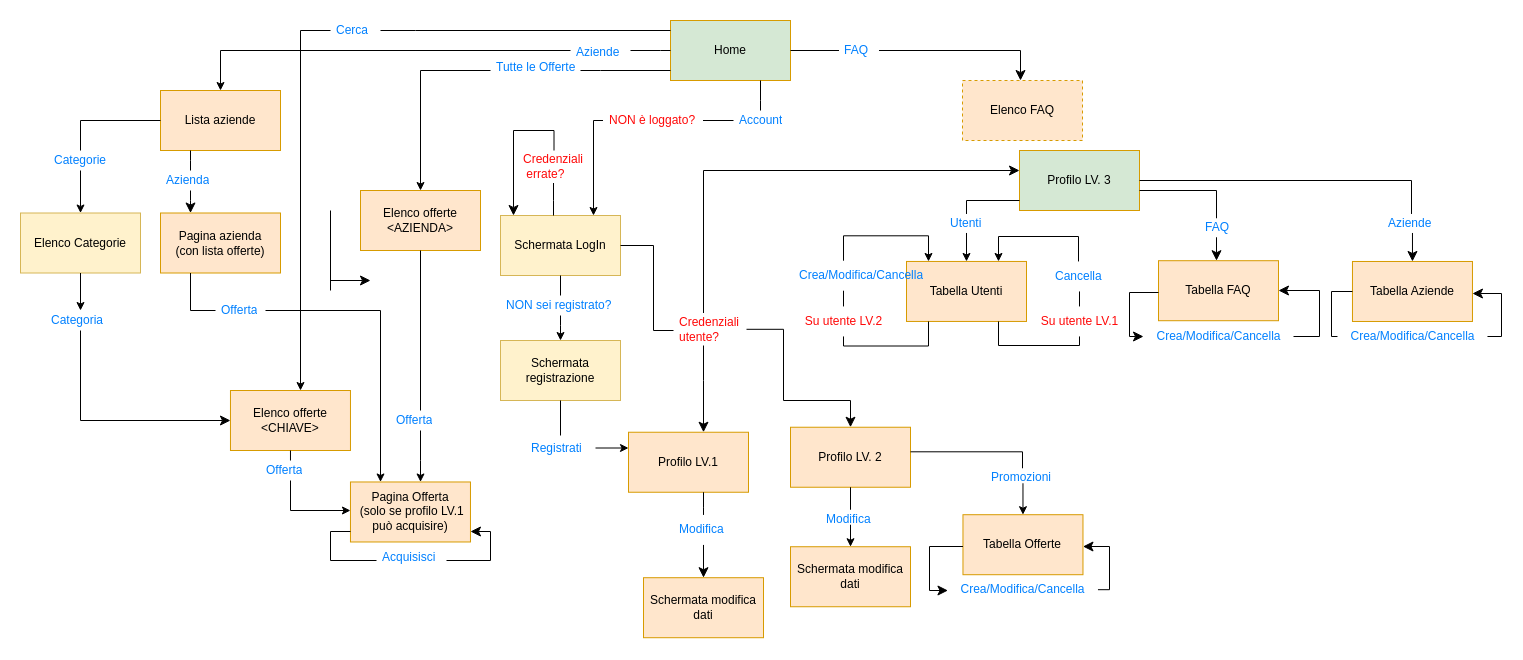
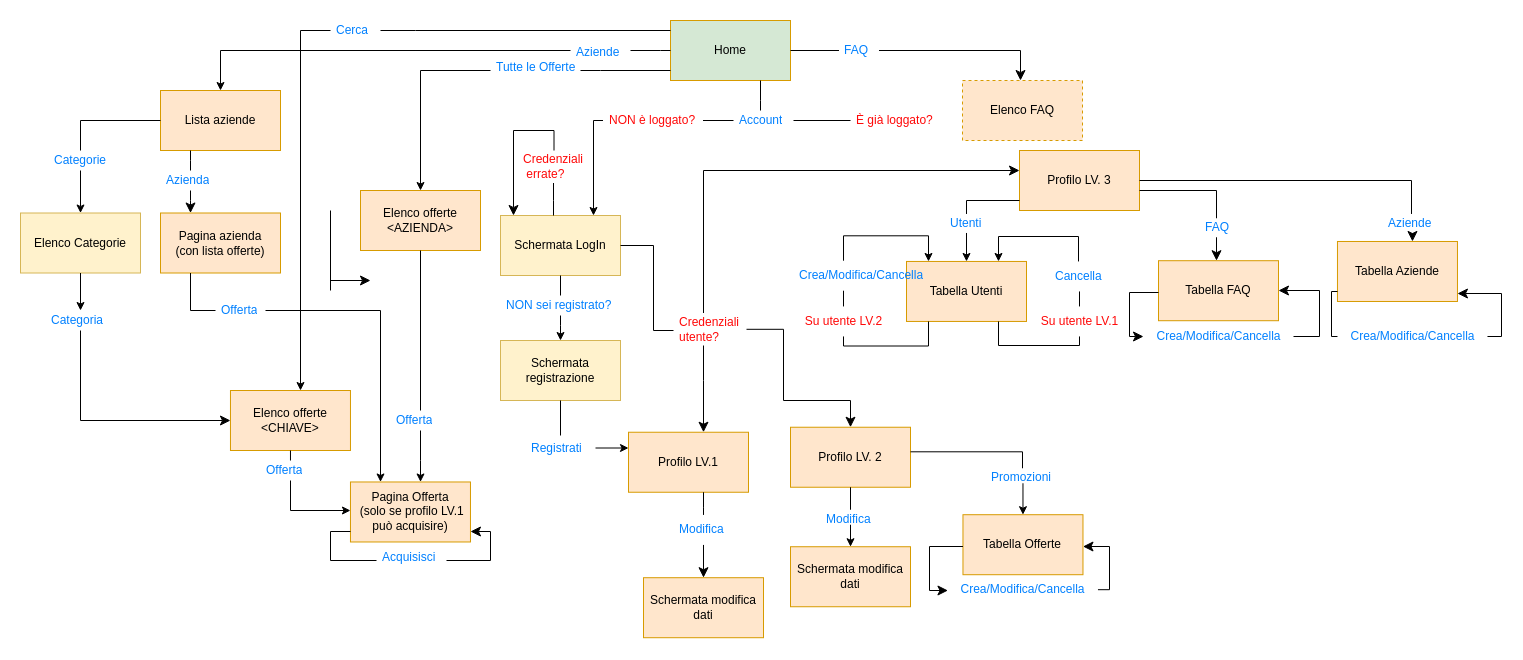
edge "Account" -- "È già loggato?": added
node "È già loggato?": added
node "Profilo LV. 3": fillcolor #d5e8d4 -> #ffe6cc
node "Tabella Aziende": moved (1412, 291) -> (1397, 271)
